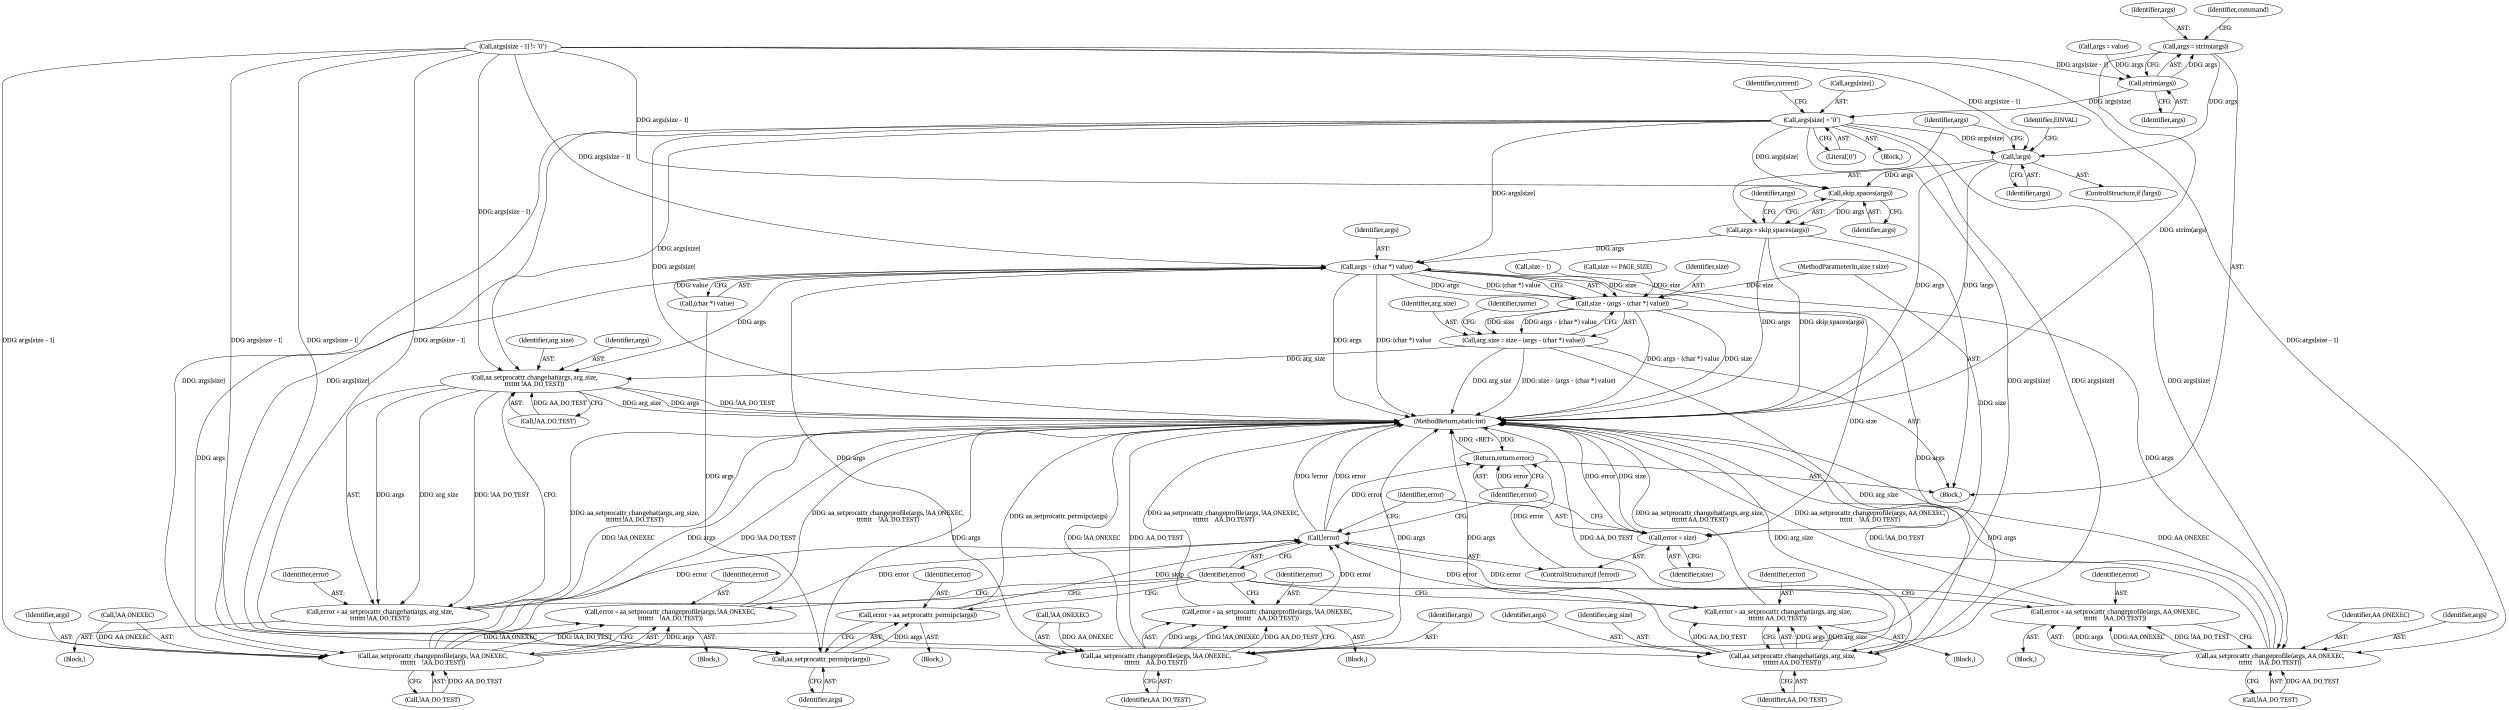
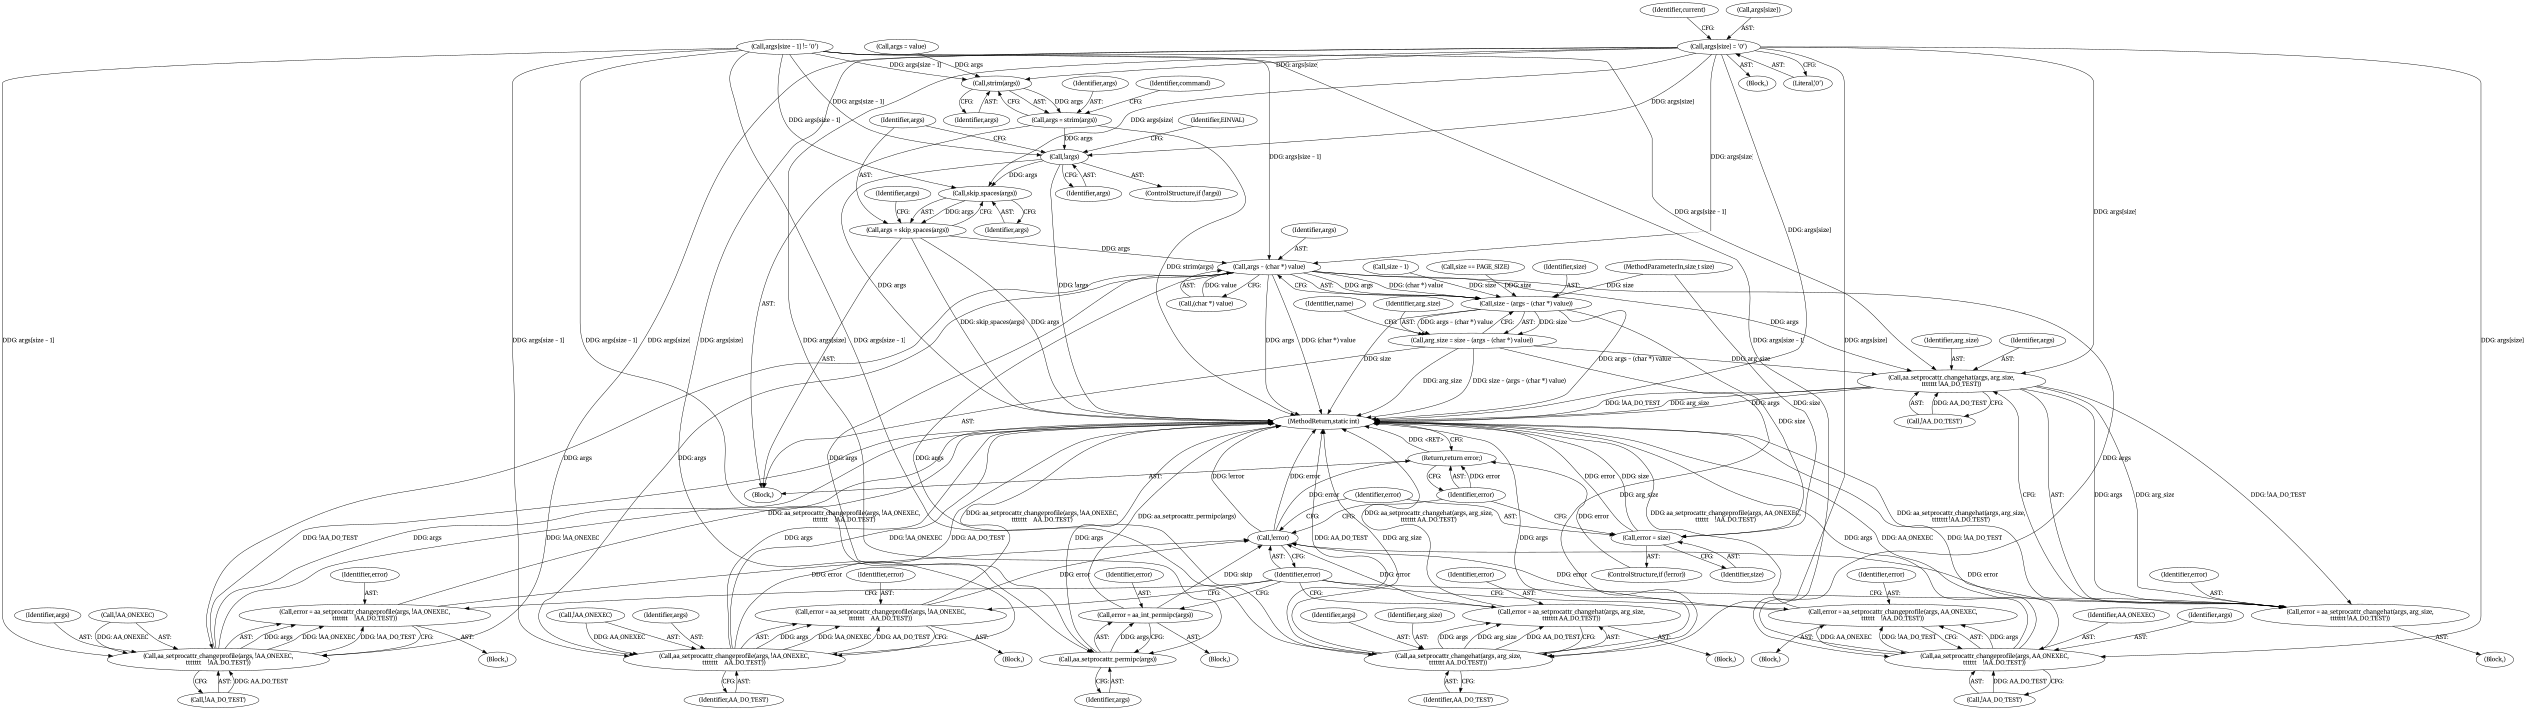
edge "(Call,strim(args))" -> "(Call,args[size] = '0')": reversed
edge "(MethodReturn,static int)" -> "(Return,return error;)": label "DDG: " -> "CFG: "
edge "(Call,(char *) value)" -> "(Call,aa_setprocattr_permipc(args))": now "(Call,args - (char *) value)" -> "(Call,aa_setprocattr_permipc(args))"
edge "(Call,!error)" -> "(ControlStructure,if (!error))": removed, label "AST:"
node "(Call,error = aa_setprocattr_permipc(args))": label "(Call,error = aa_setprocattr_permipc(args))" -> "(Call,error = aa_int_permipc(args))"
